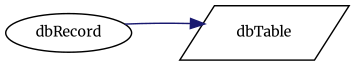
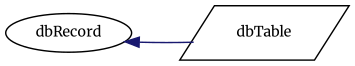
edge "dbRecord" -> "dbTable": reversed
